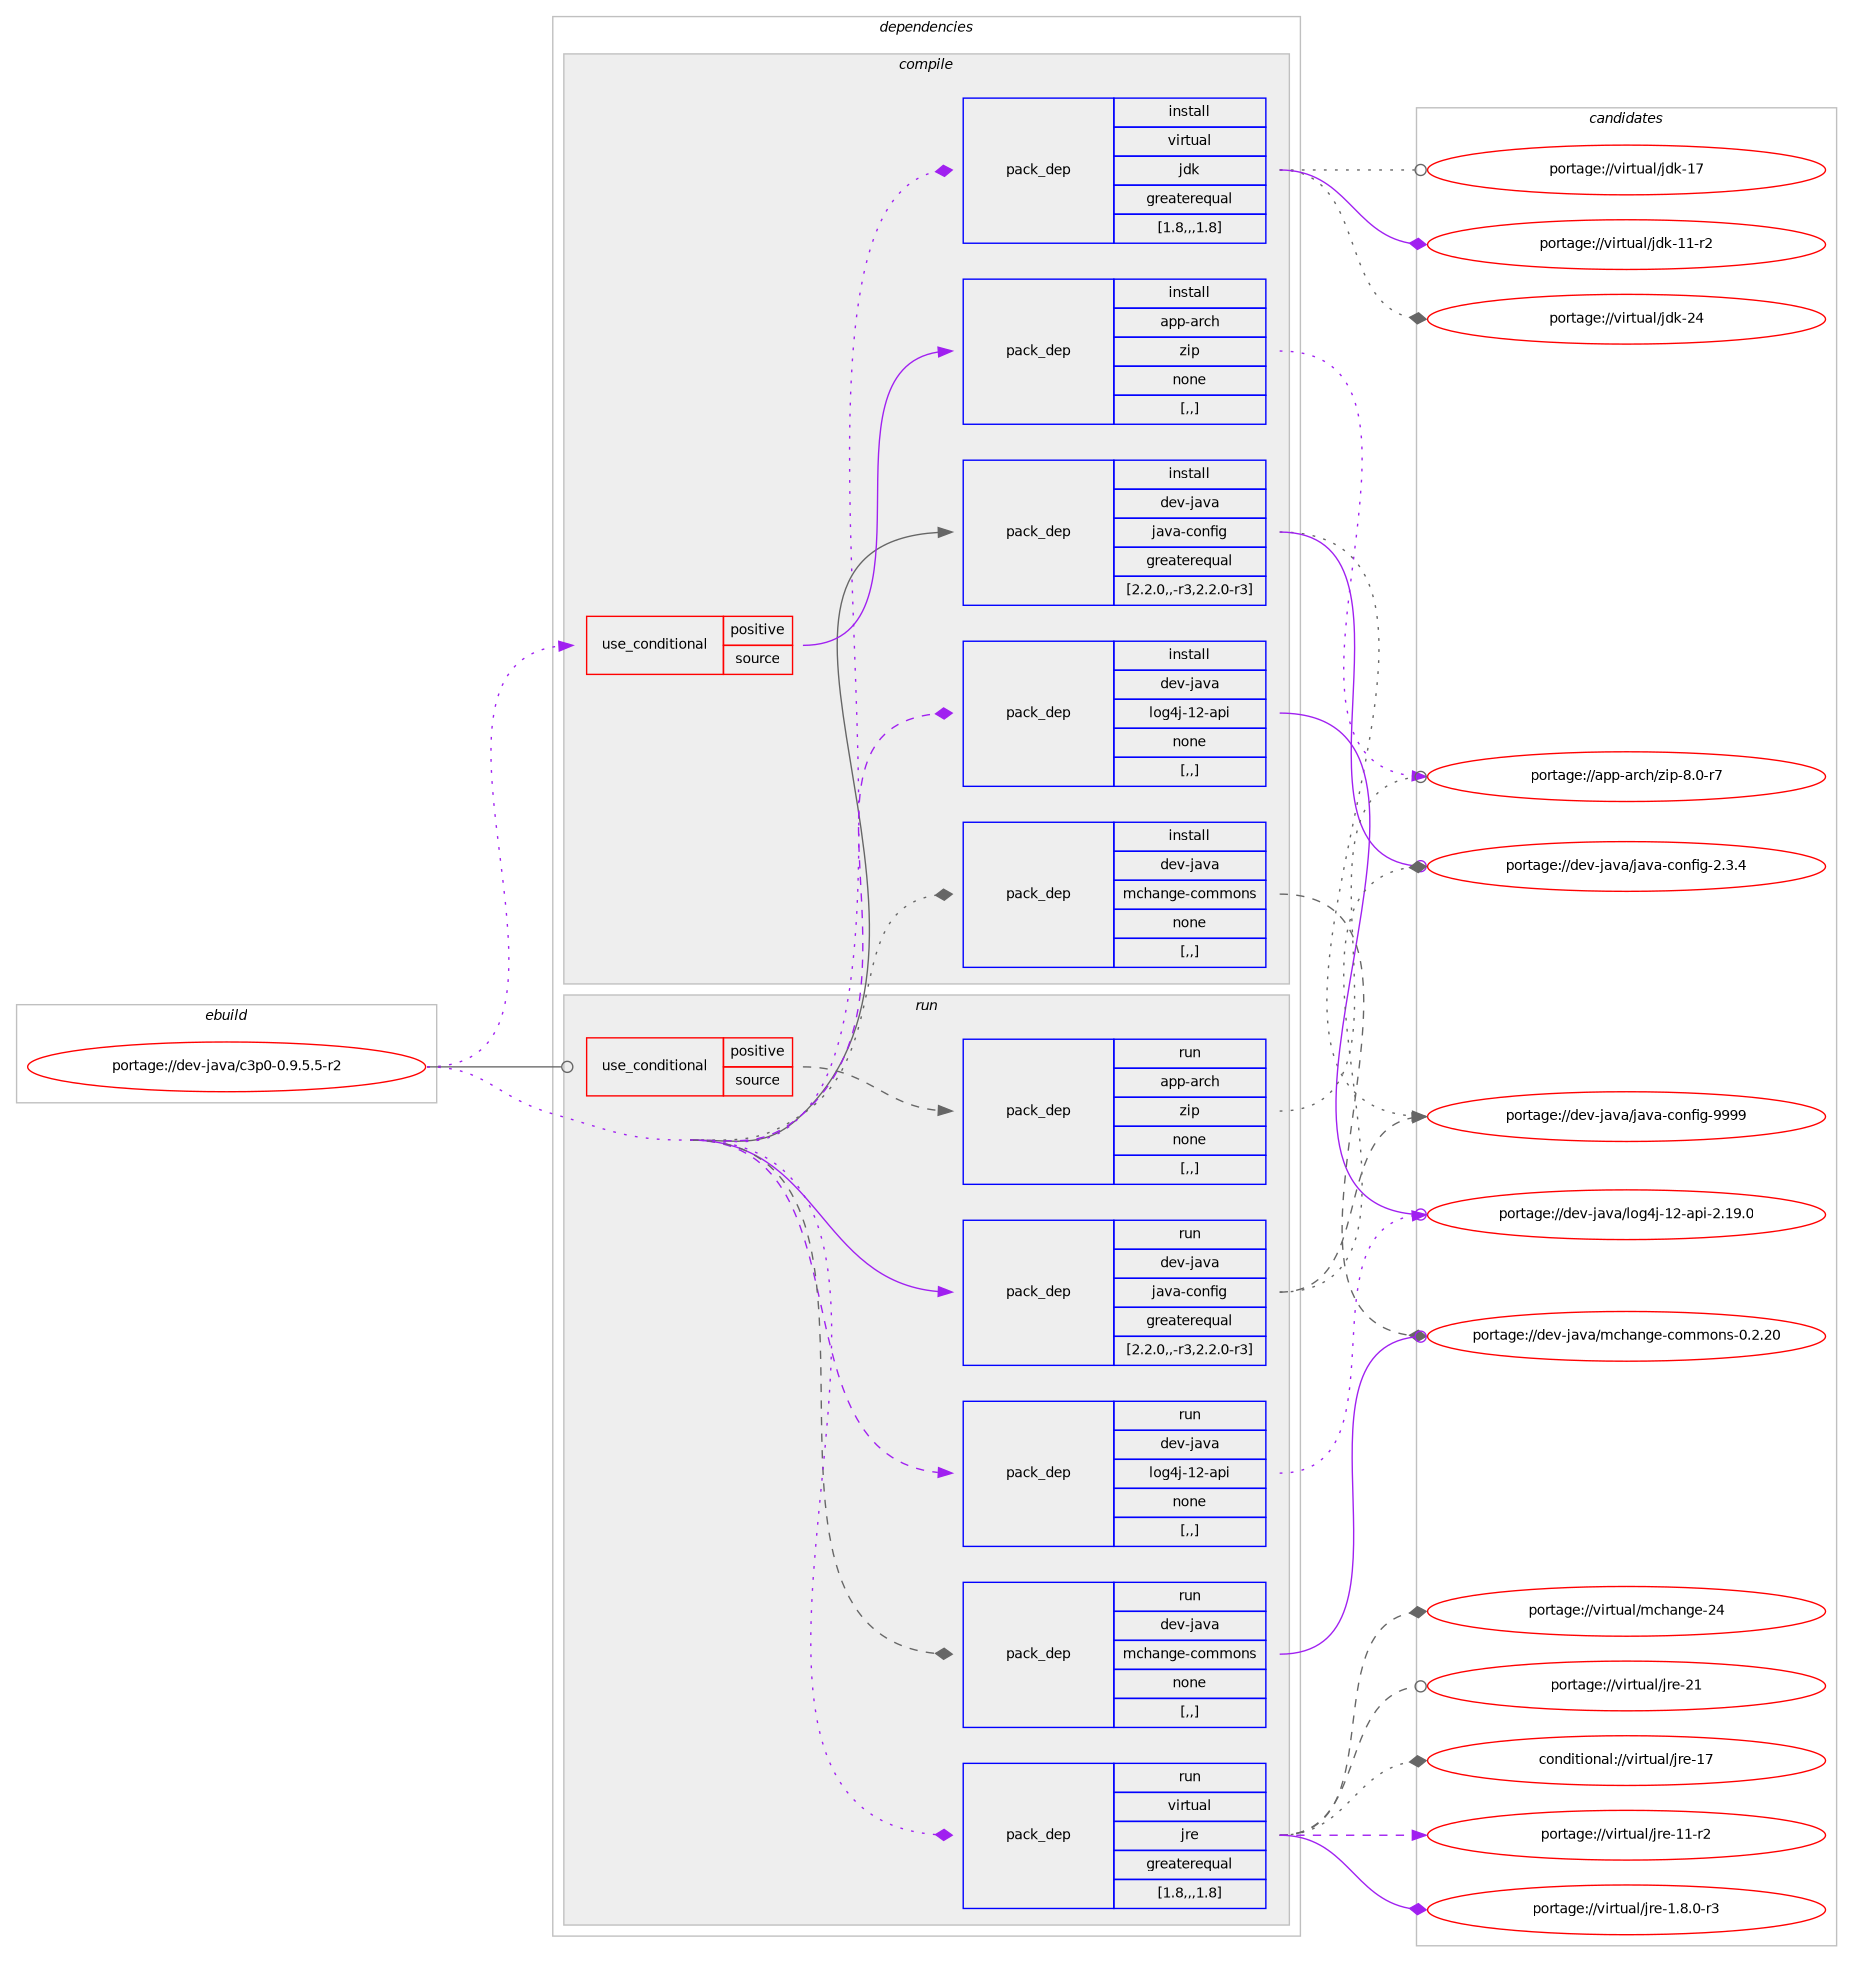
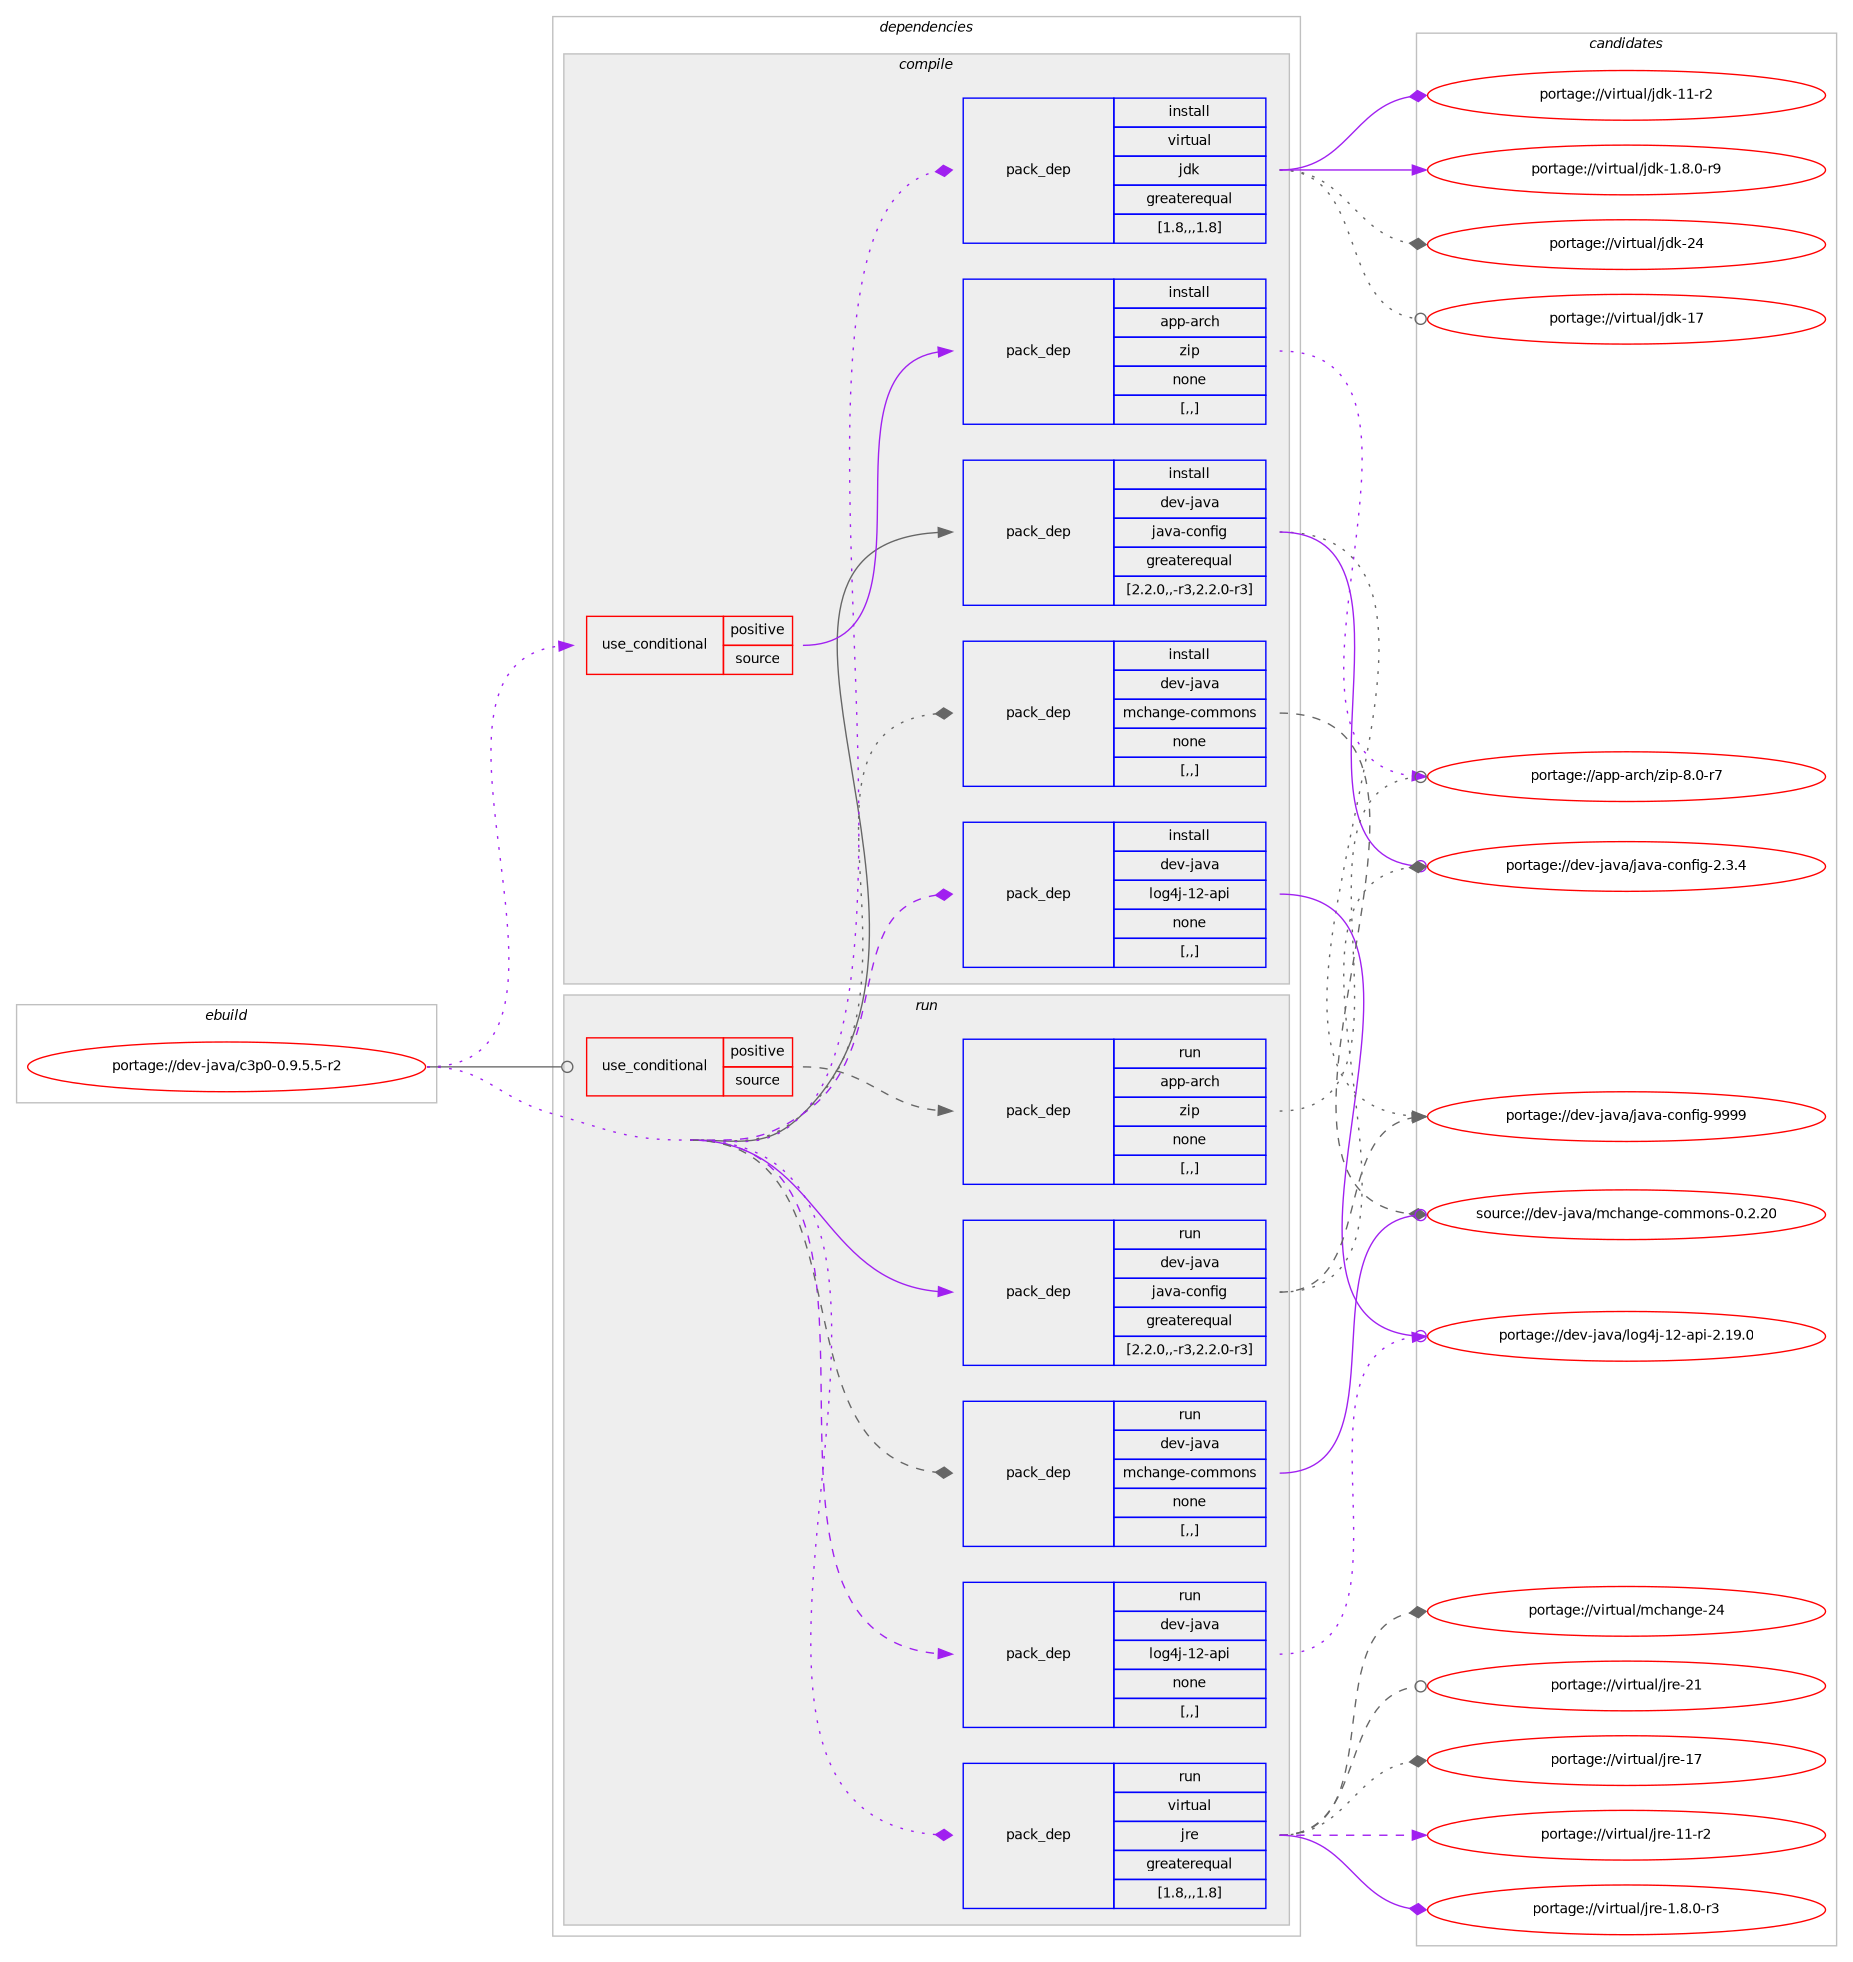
node "portage://virtual/jdk-1.8.0-r9": added
node "portage://dev-java/mchange-commons-0.2.20": label "portage://dev-java/mchange-commons-0.2.20" -> "source://dev-java/mchange-commons-0.2.20"
node "conditional://virtual/jre-17": label "conditional://virtual/jre-17" -> "portage://virtual/jre-17"
